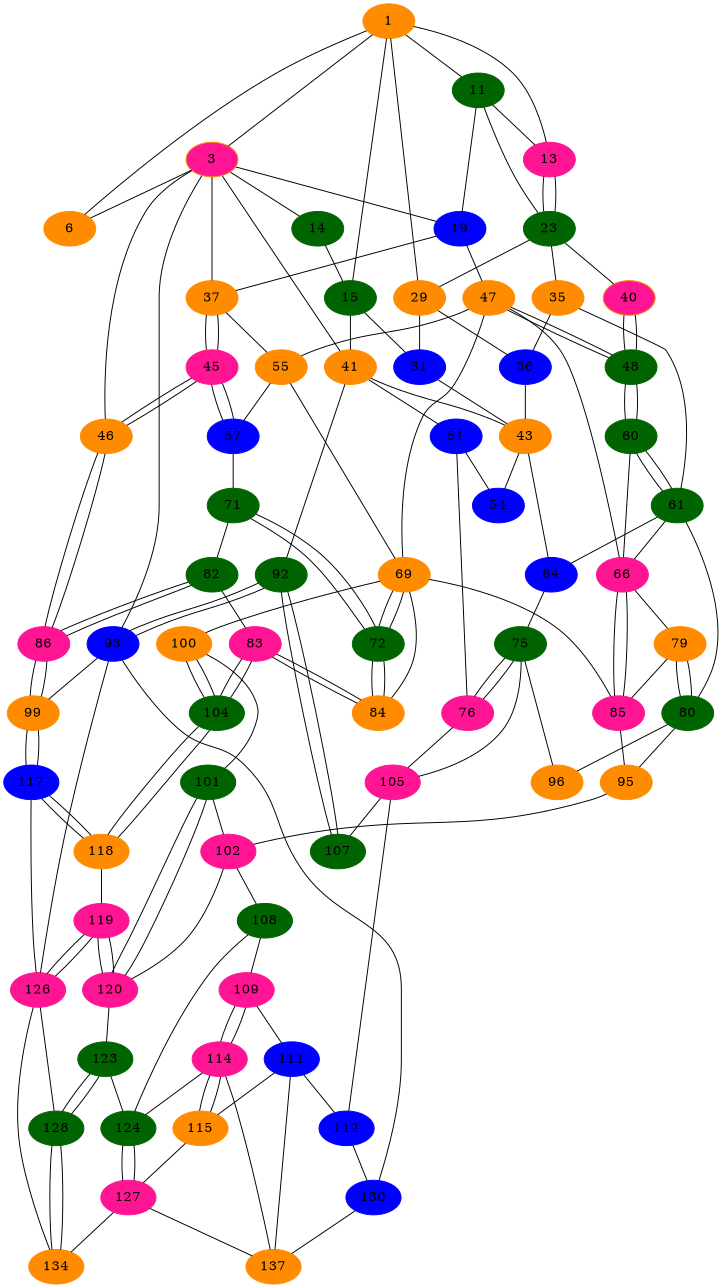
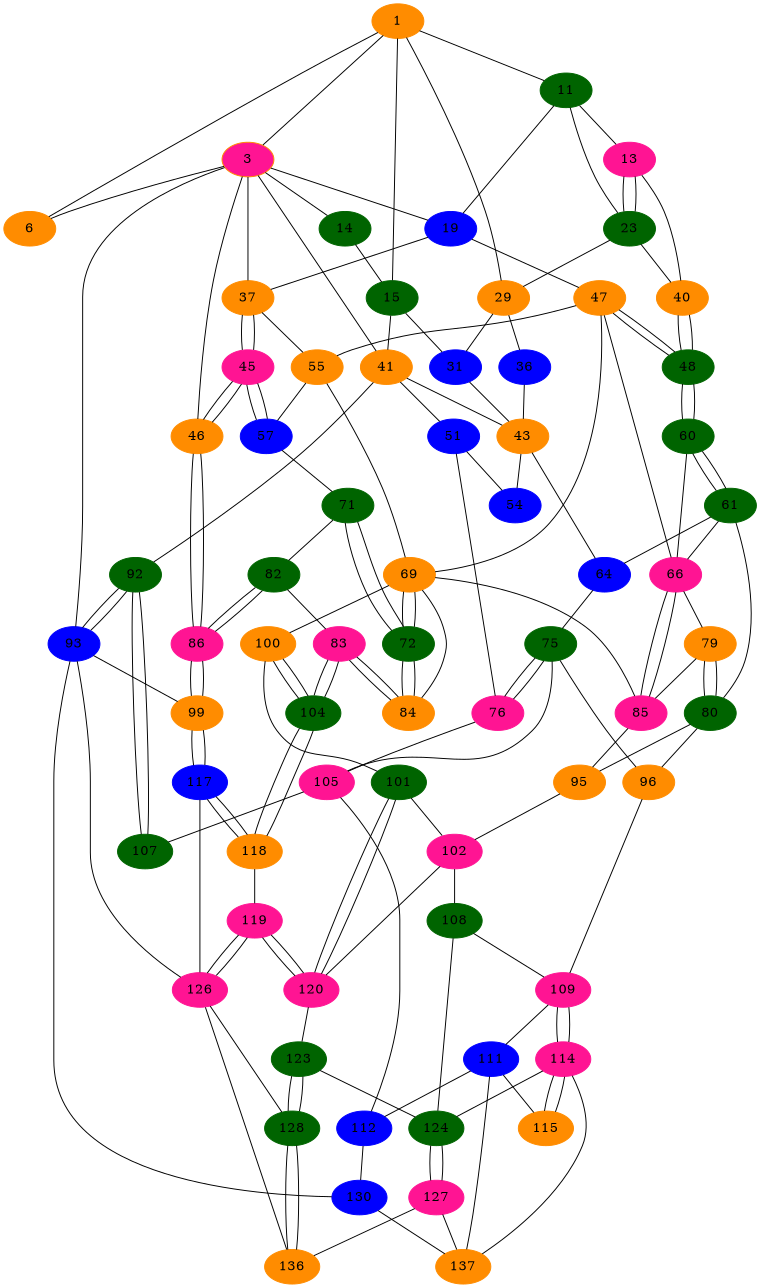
edge "1" -- "13": now "40" -- "13"
node "35": removed
node "40": fillcolor deeppink -> darkorange
edge "96" -- "109": added
edge "115" -- "127": removed
node "134": label "134" -> "136"
